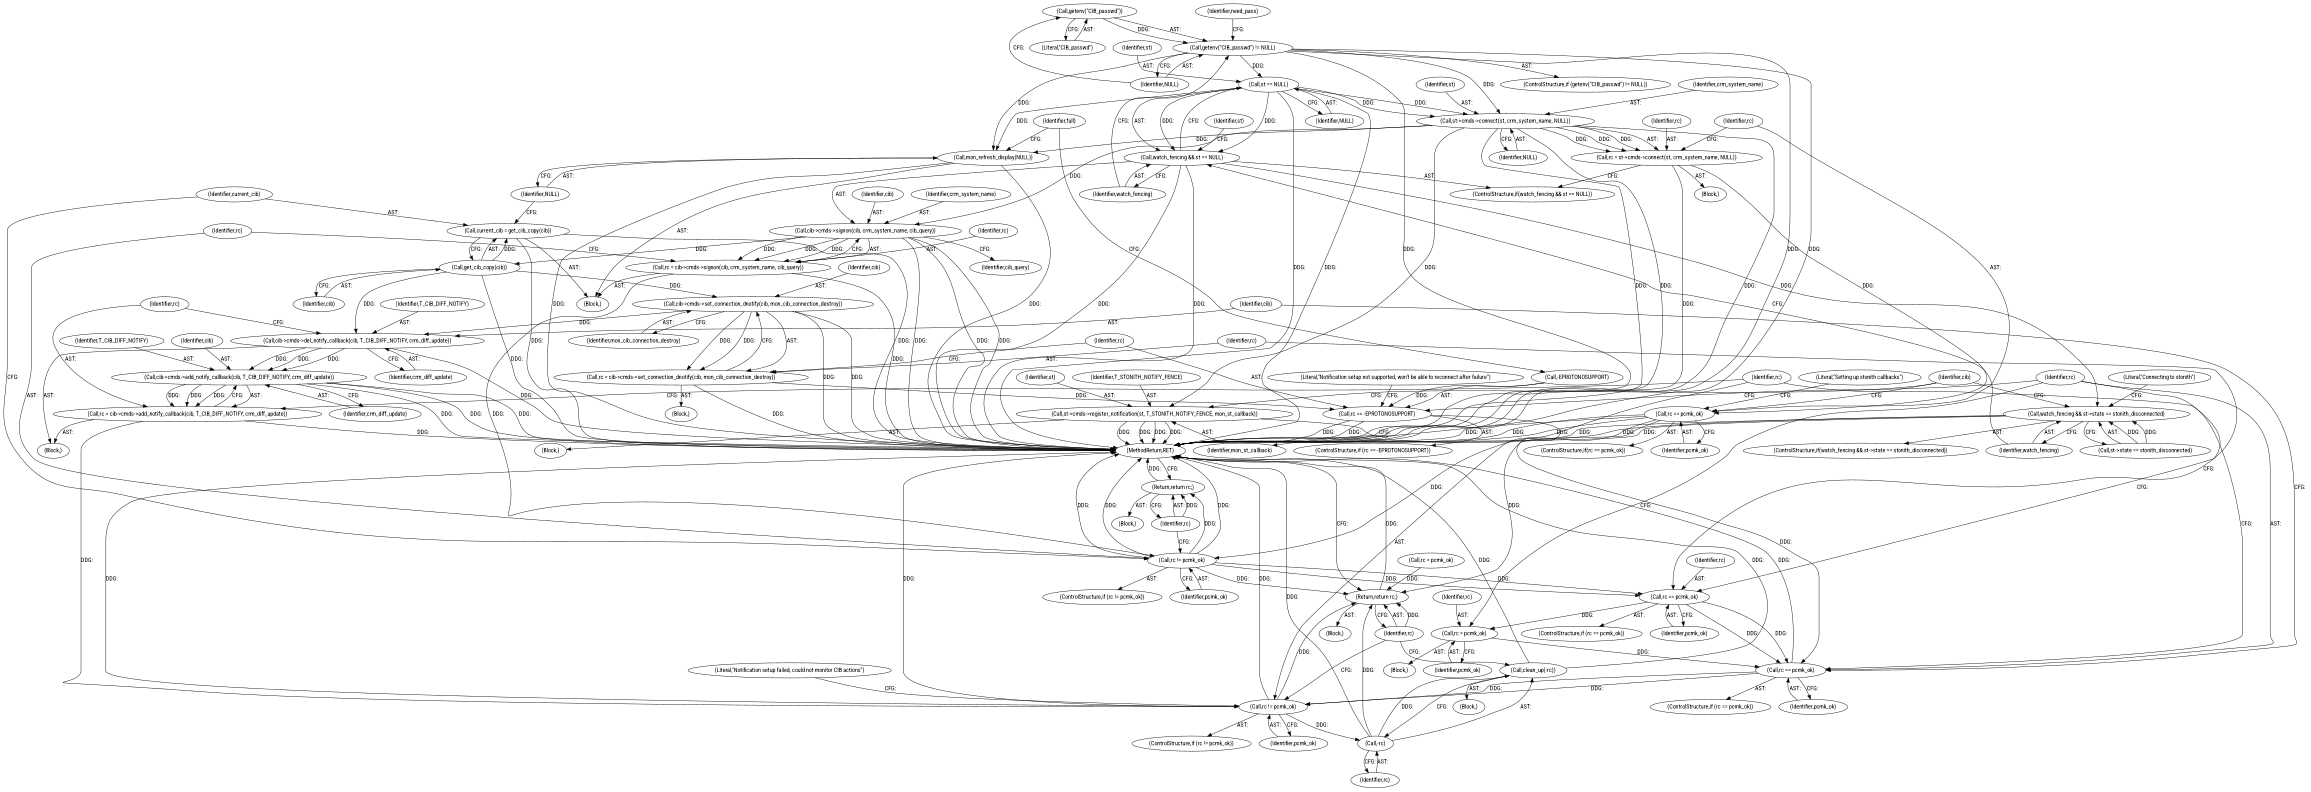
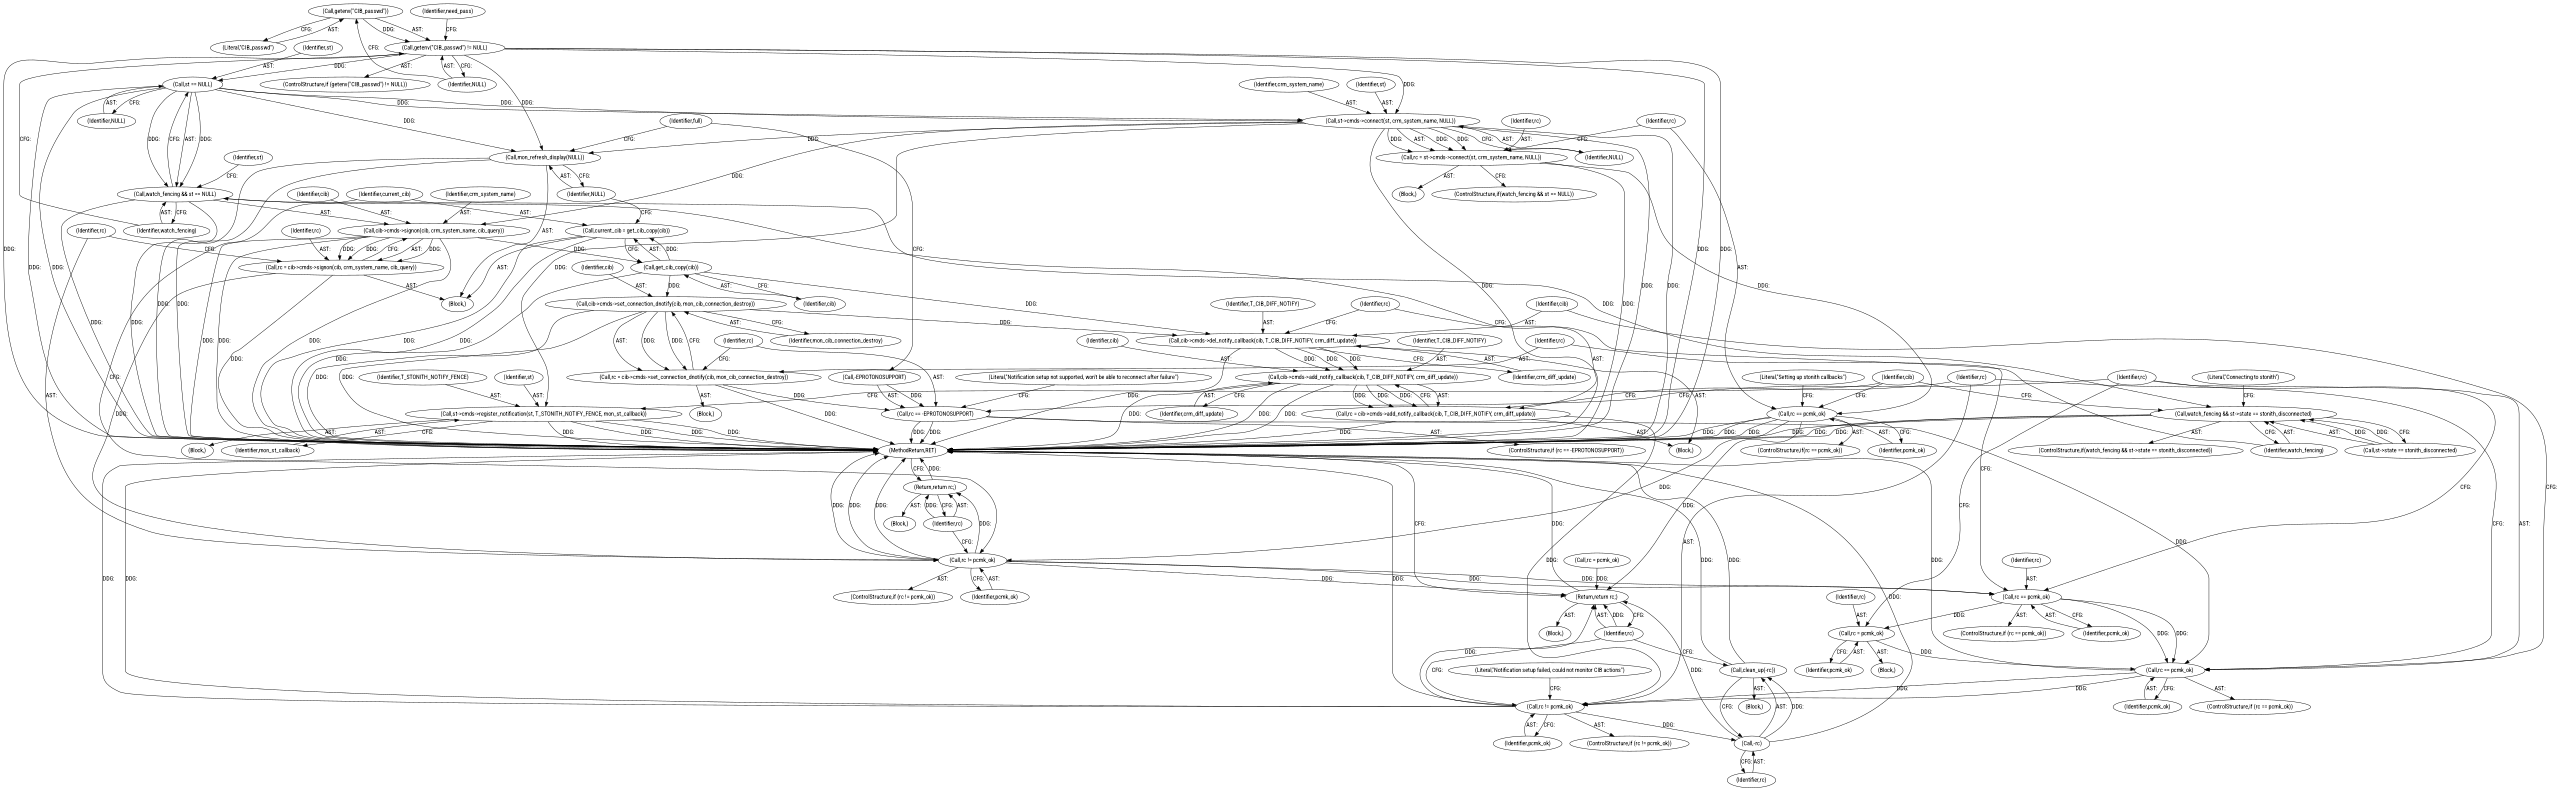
edge "(Call,watch_fencing && st == NULL)" -> "(ControlStructure,if(watch_fencing && st == NULL))": removed, label "AST:"
node "(Identifier,cib_query)": removed
